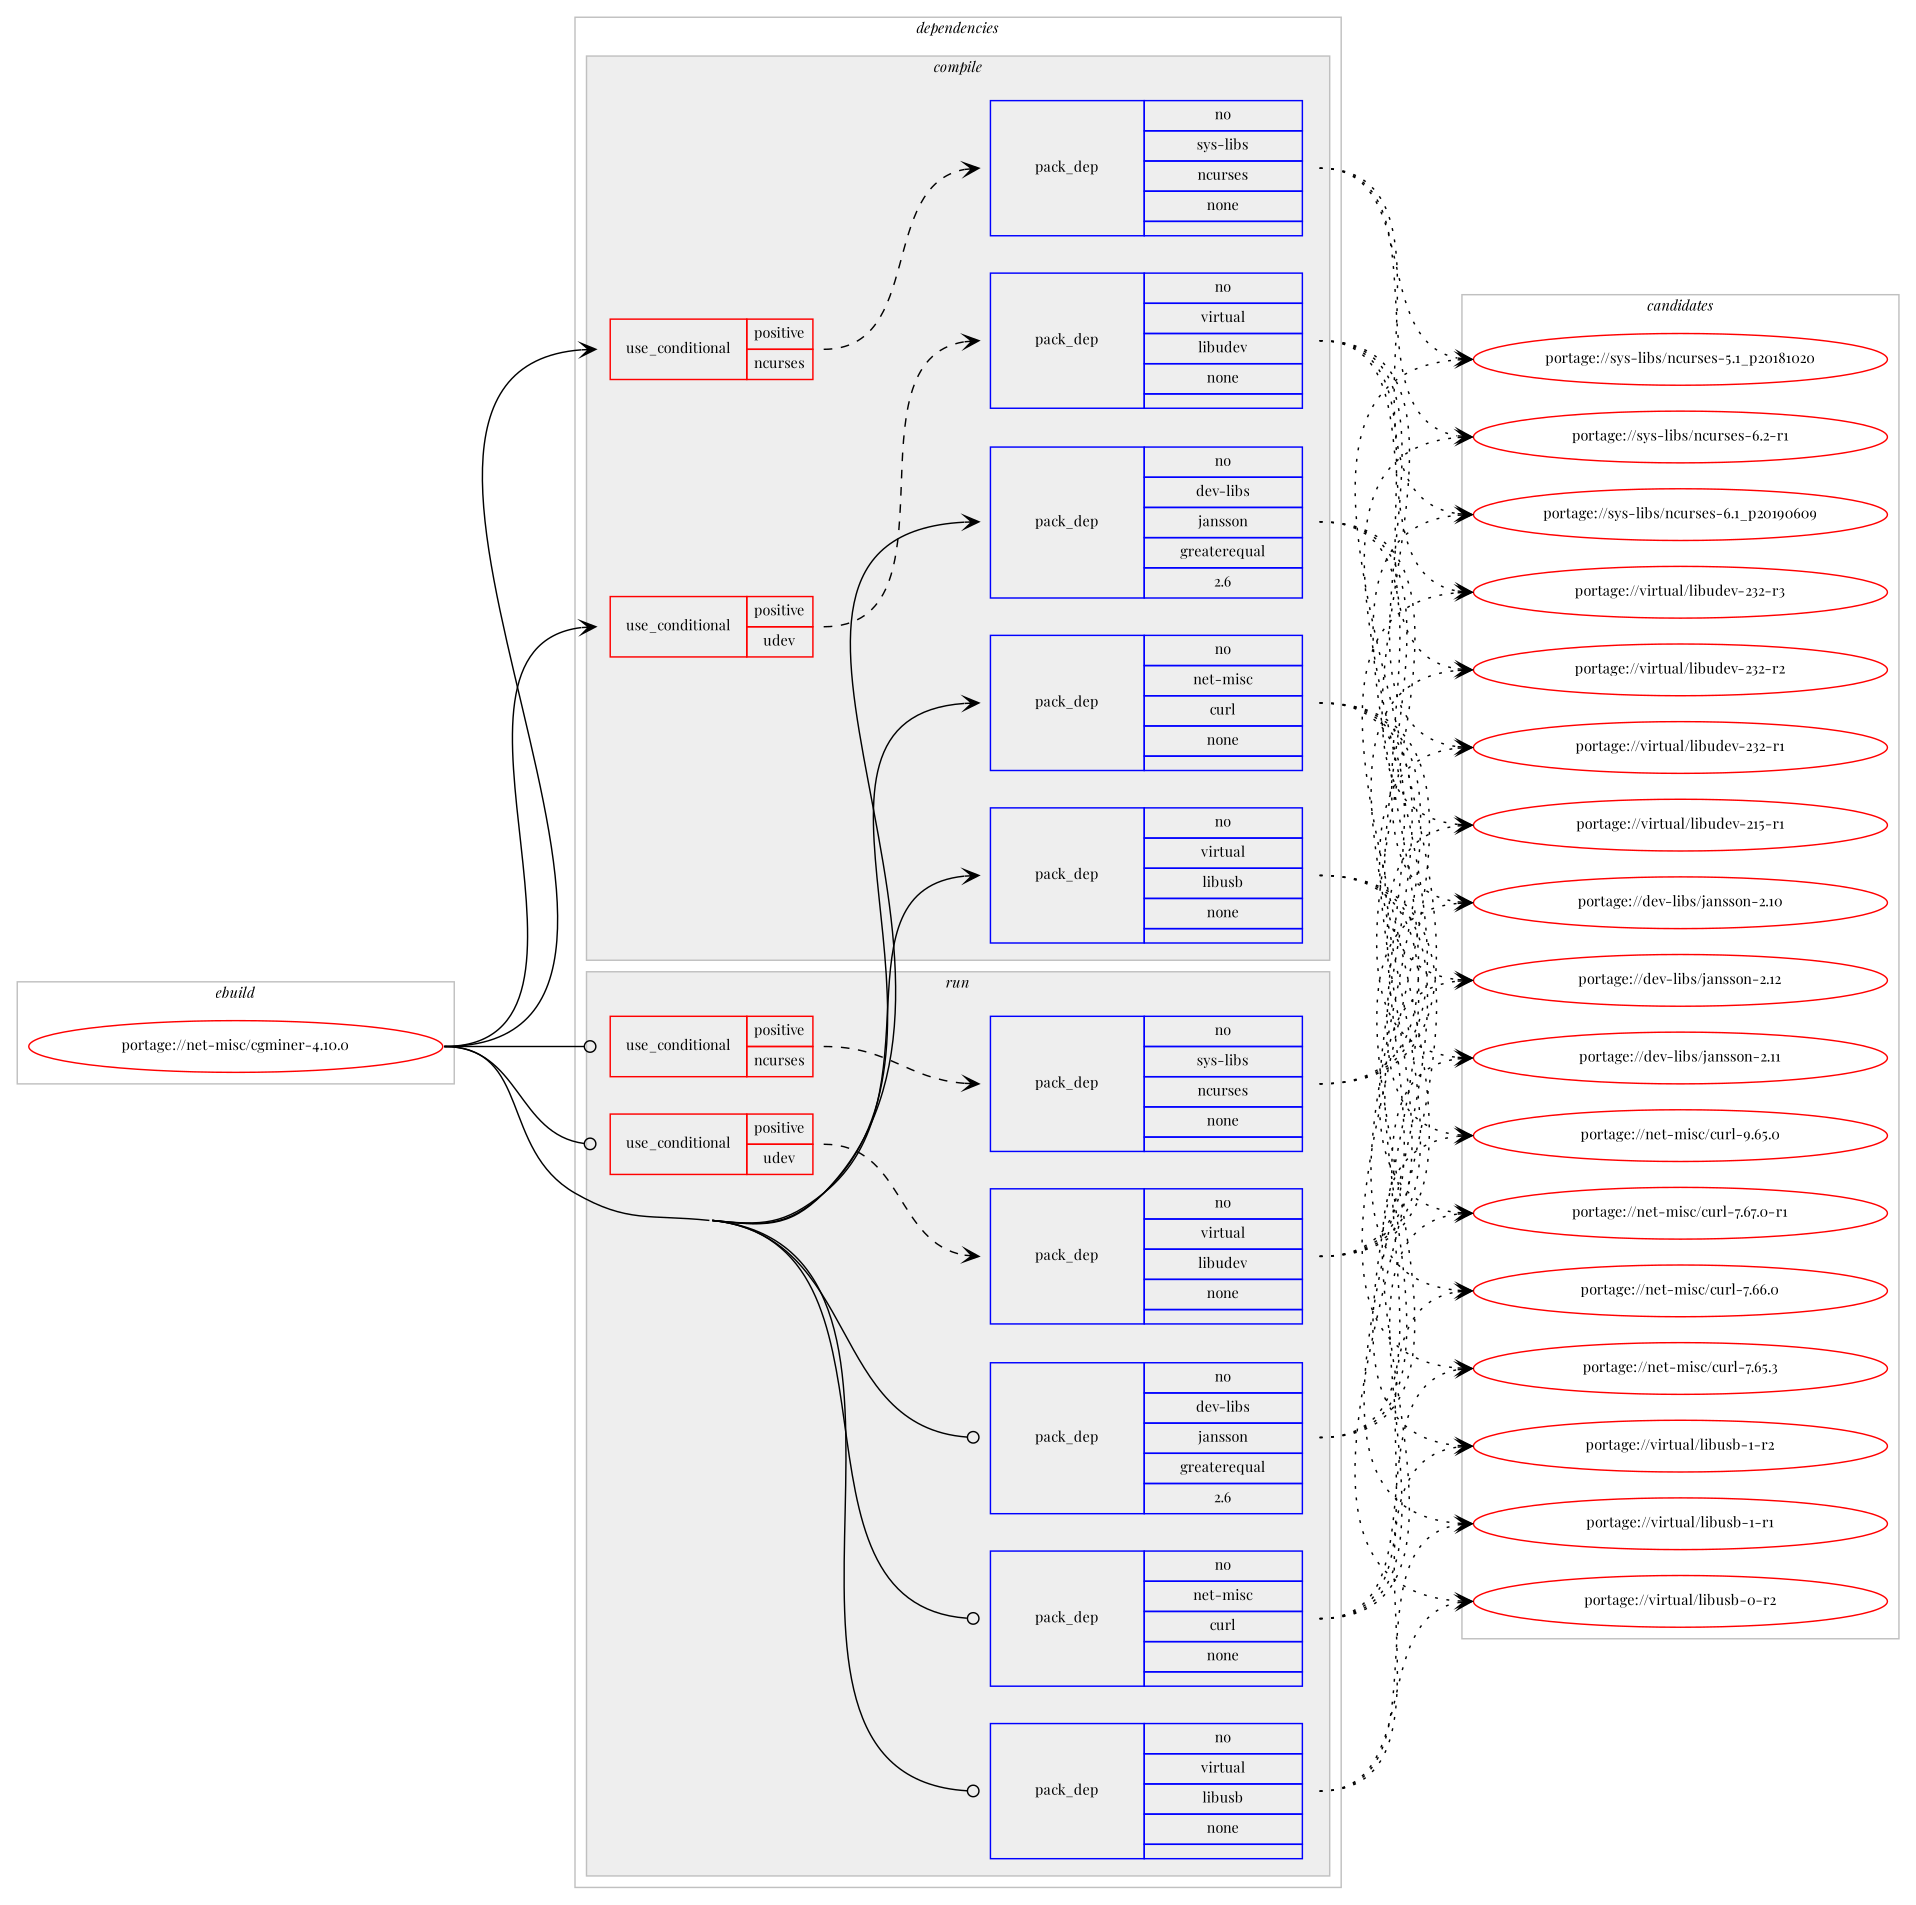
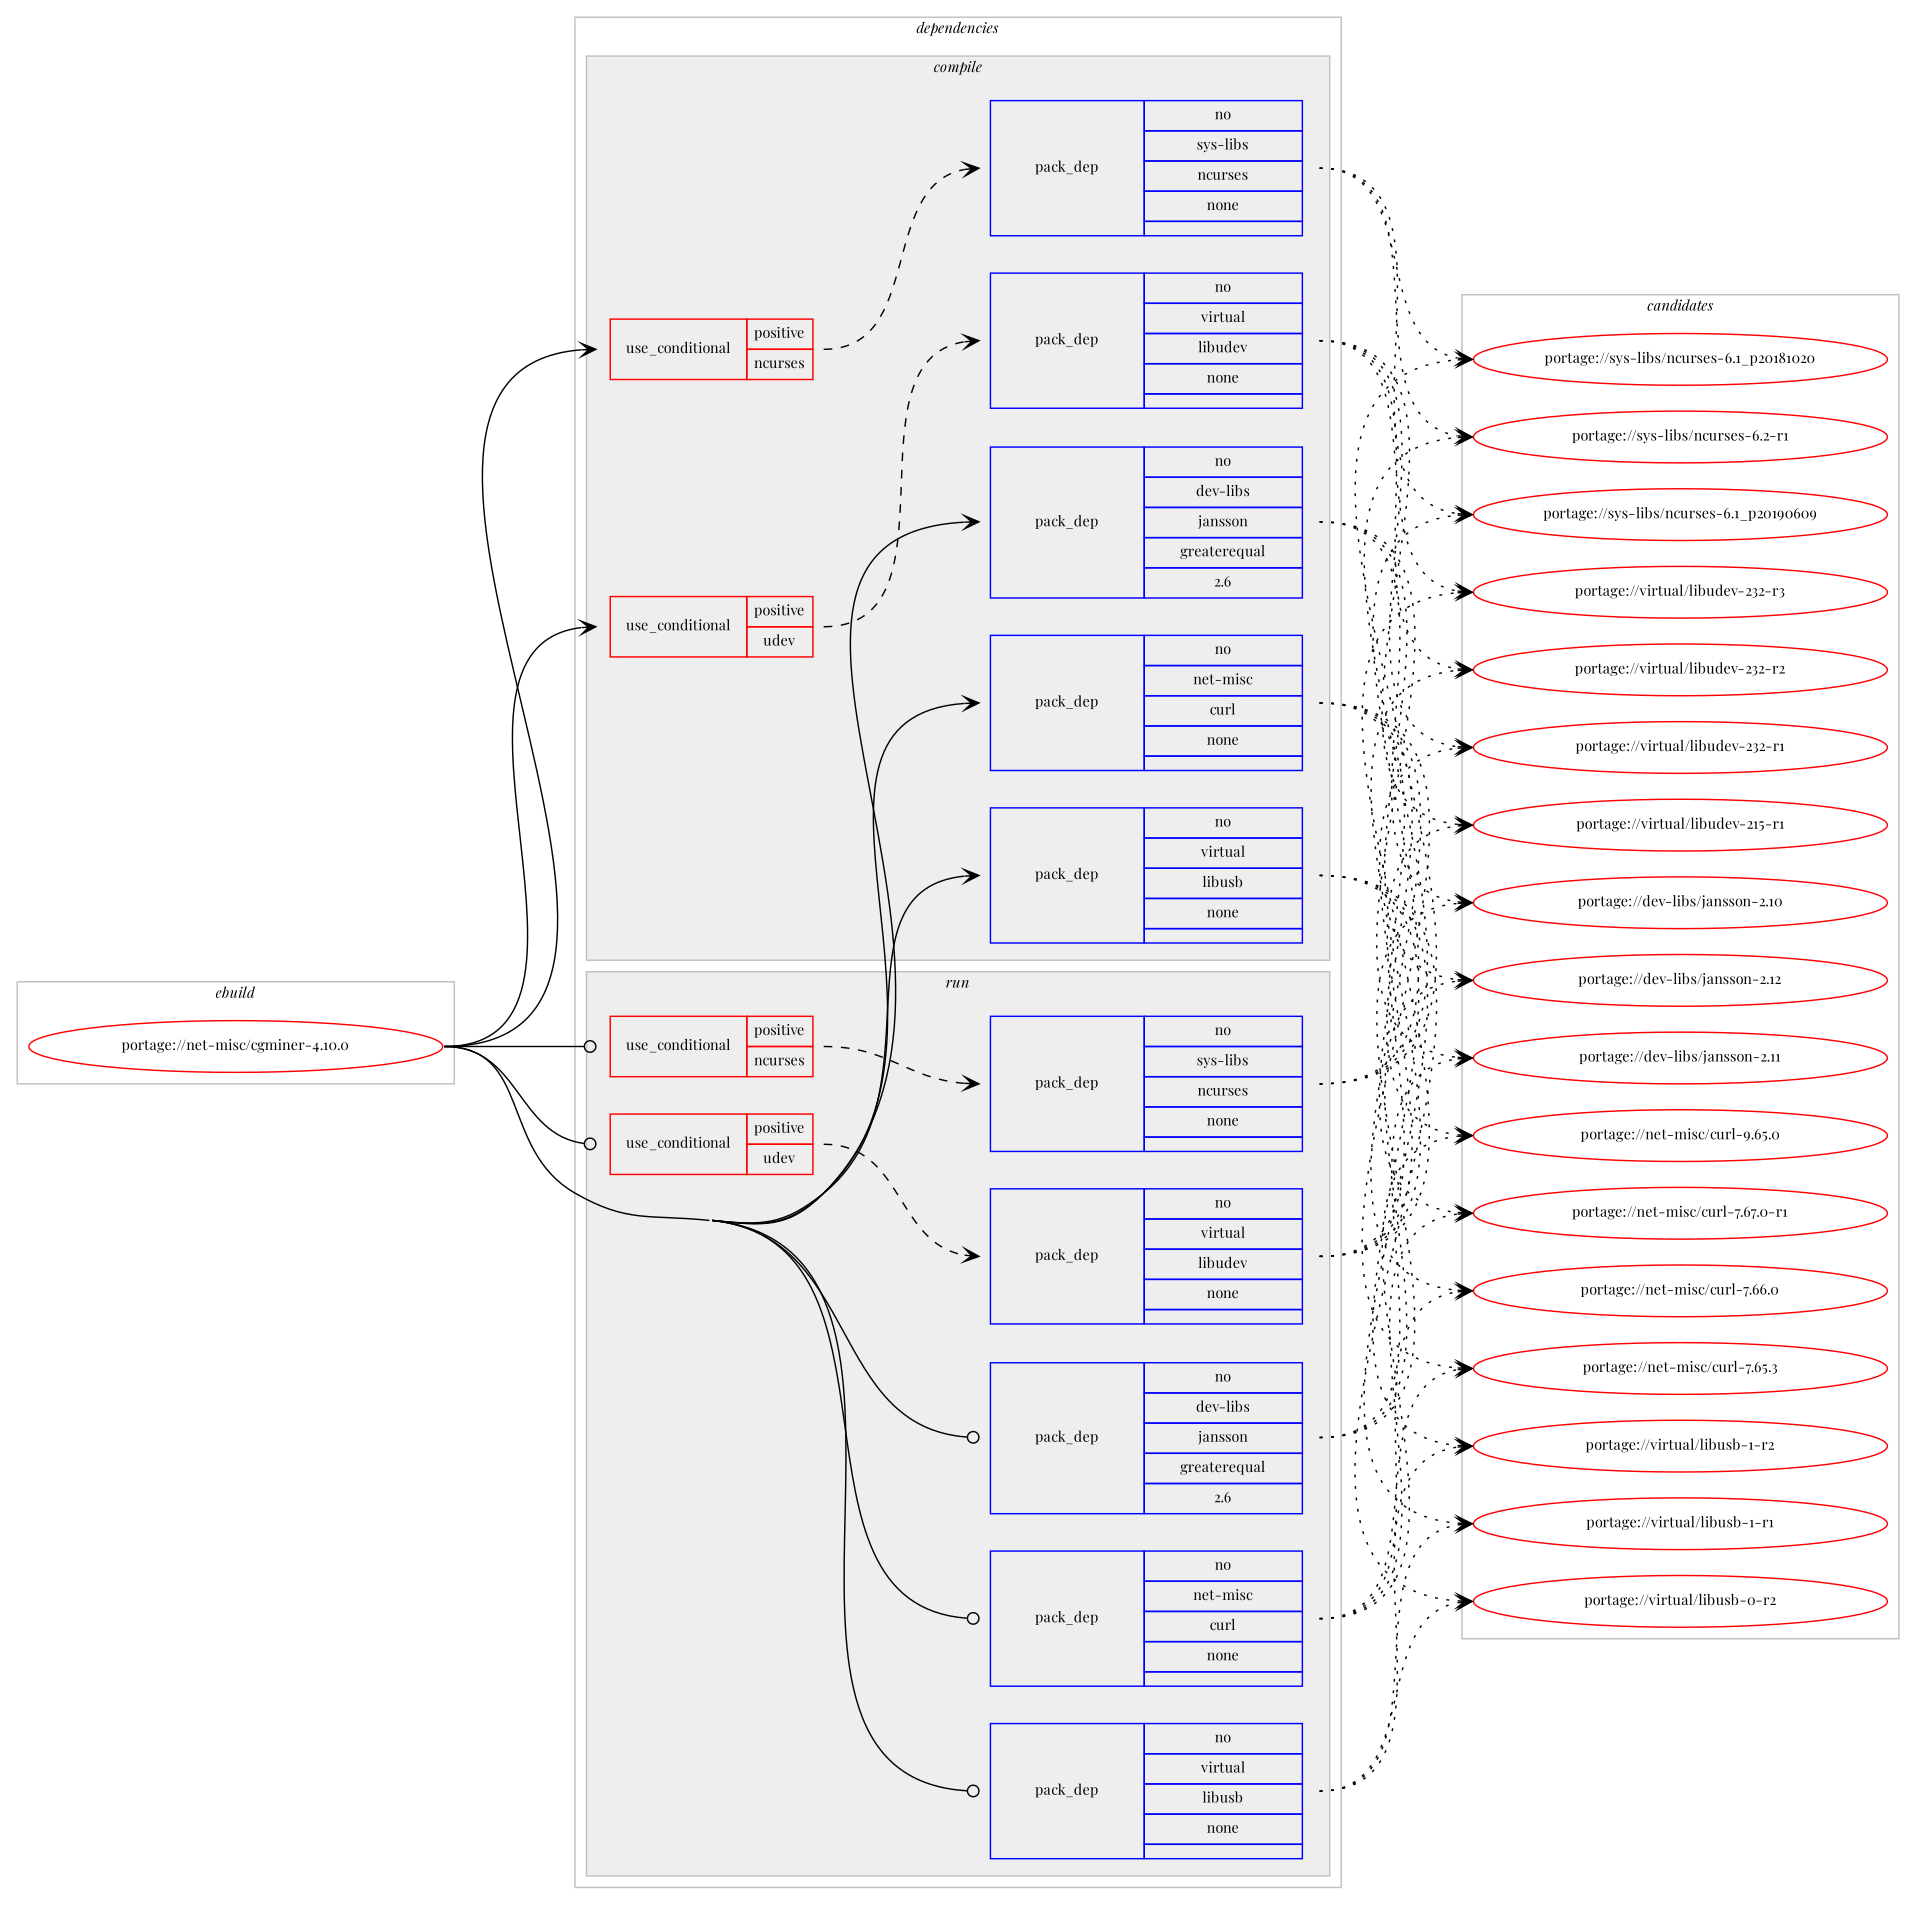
node "portage://sys-libs/ncurses-5.1_p20181020": label "portage://sys-libs/ncurses-5.1_p20181020" -> "portage://sys-libs/ncurses-6.1_p20181020"
